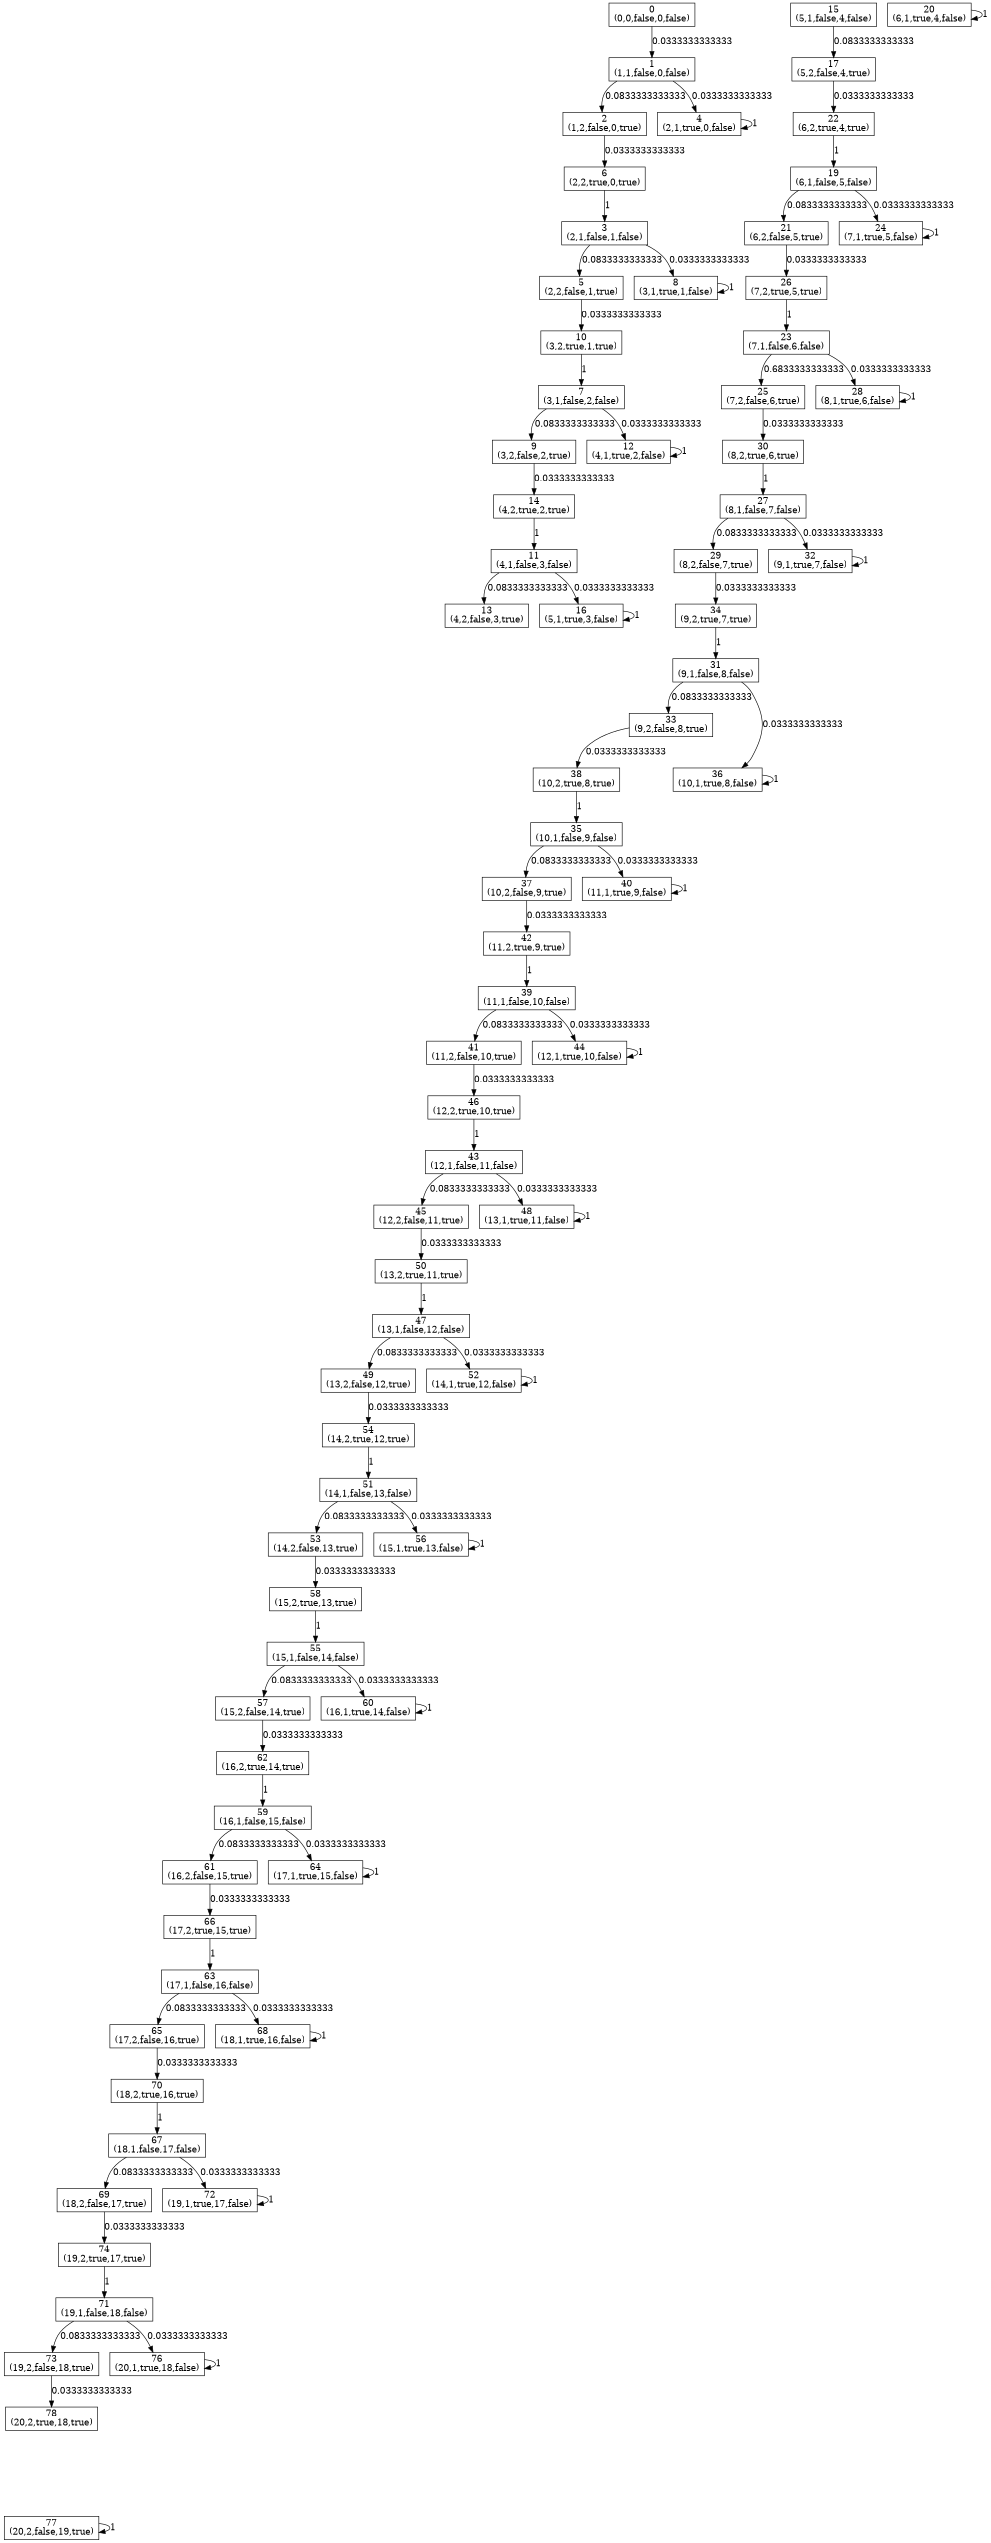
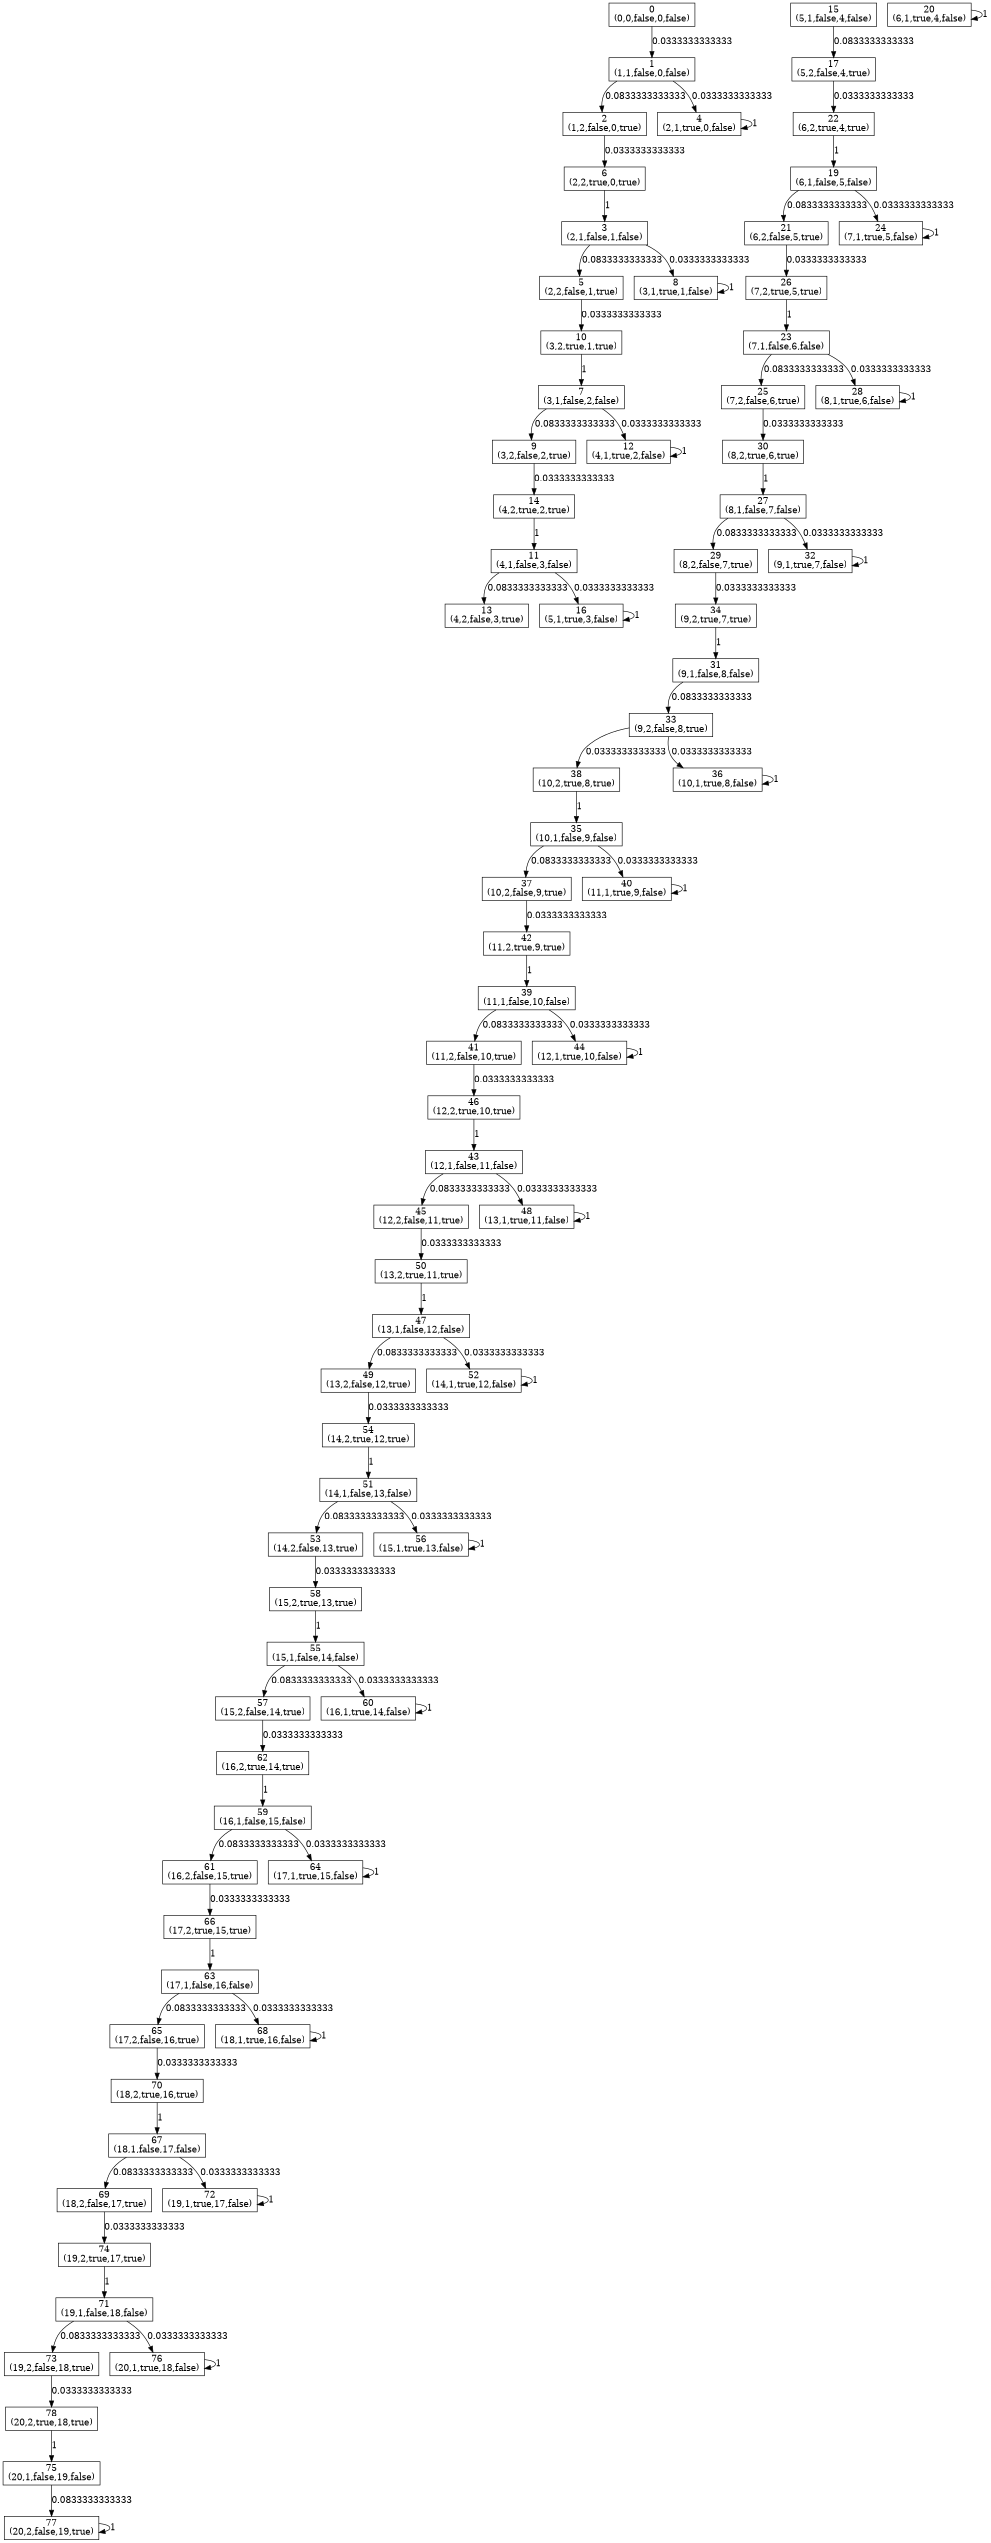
edge "23 (7,1,false,6,false)" -> "25 (7,2,false,6,true)": label "0.6833333333333" -> "0.0833333333333"
edge "31 (9,1,false,8,false)" -> "36 (10,1,true,8,false)": now "33 (9,2,false,8,true)" -> "36 (10,1,true,8,false)"
node "75 (20,1,false,19,false)": added
